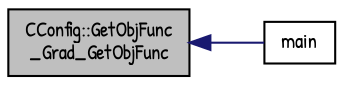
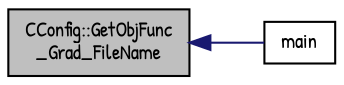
node "CConfig::GetObjFunc _Grad_GetObjFunc": label "CConfig::GetObjFunc _Grad_GetObjFunc" -> "CConfig::GetObjFunc _Grad_FileName"
